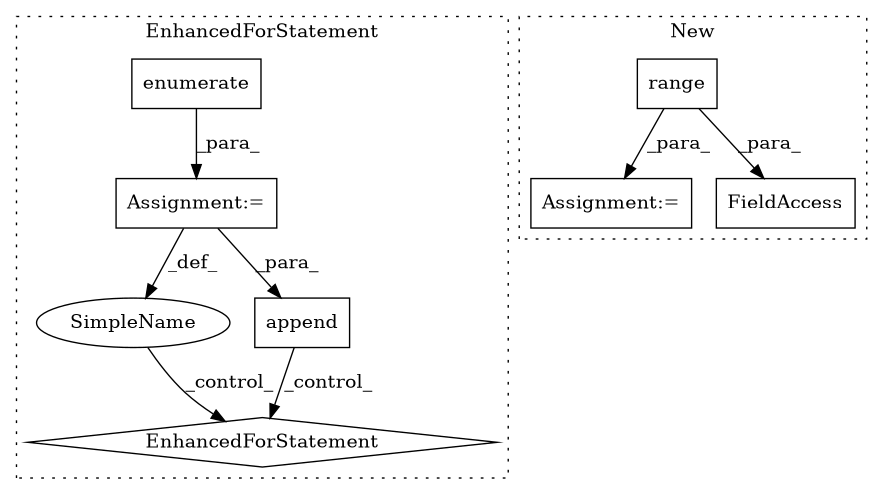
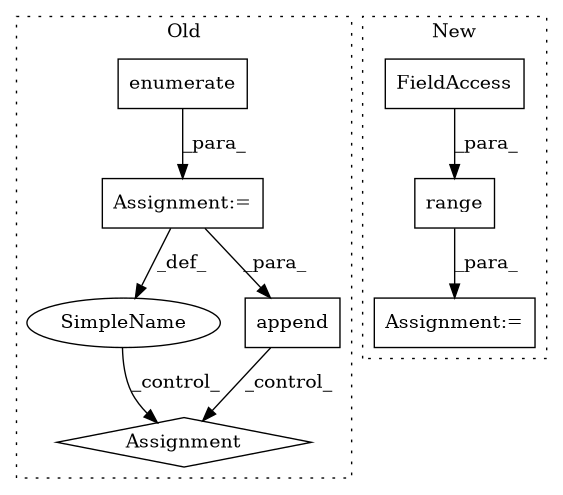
cluster "EnhancedForStatement": label "EnhancedForStatement" -> "Old"
edge "range" -> "FieldAccess": reversed
node "EnhancedForStatement": label "EnhancedForStatement" -> "Assignment"
